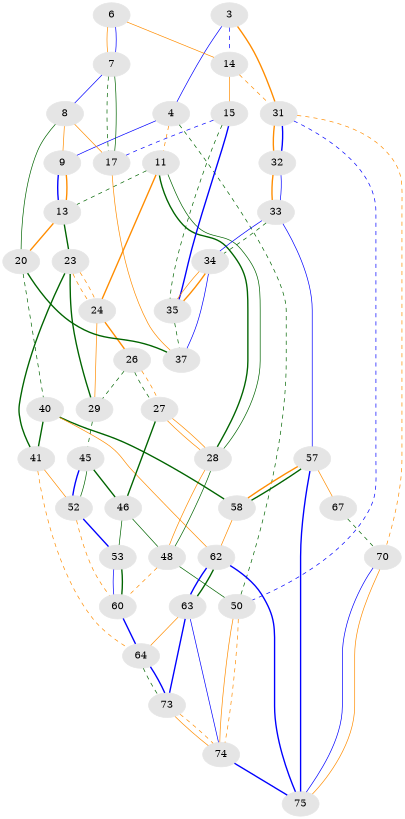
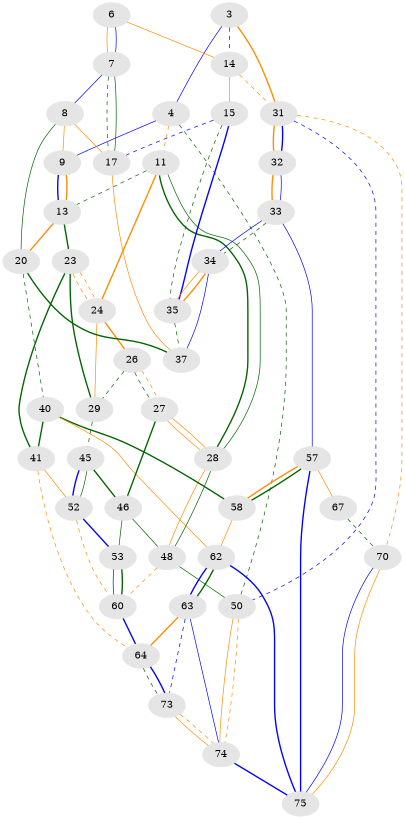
edge "63" -- "64": style solid -> bold
edge "63" -- "73": style bold -> dashed
